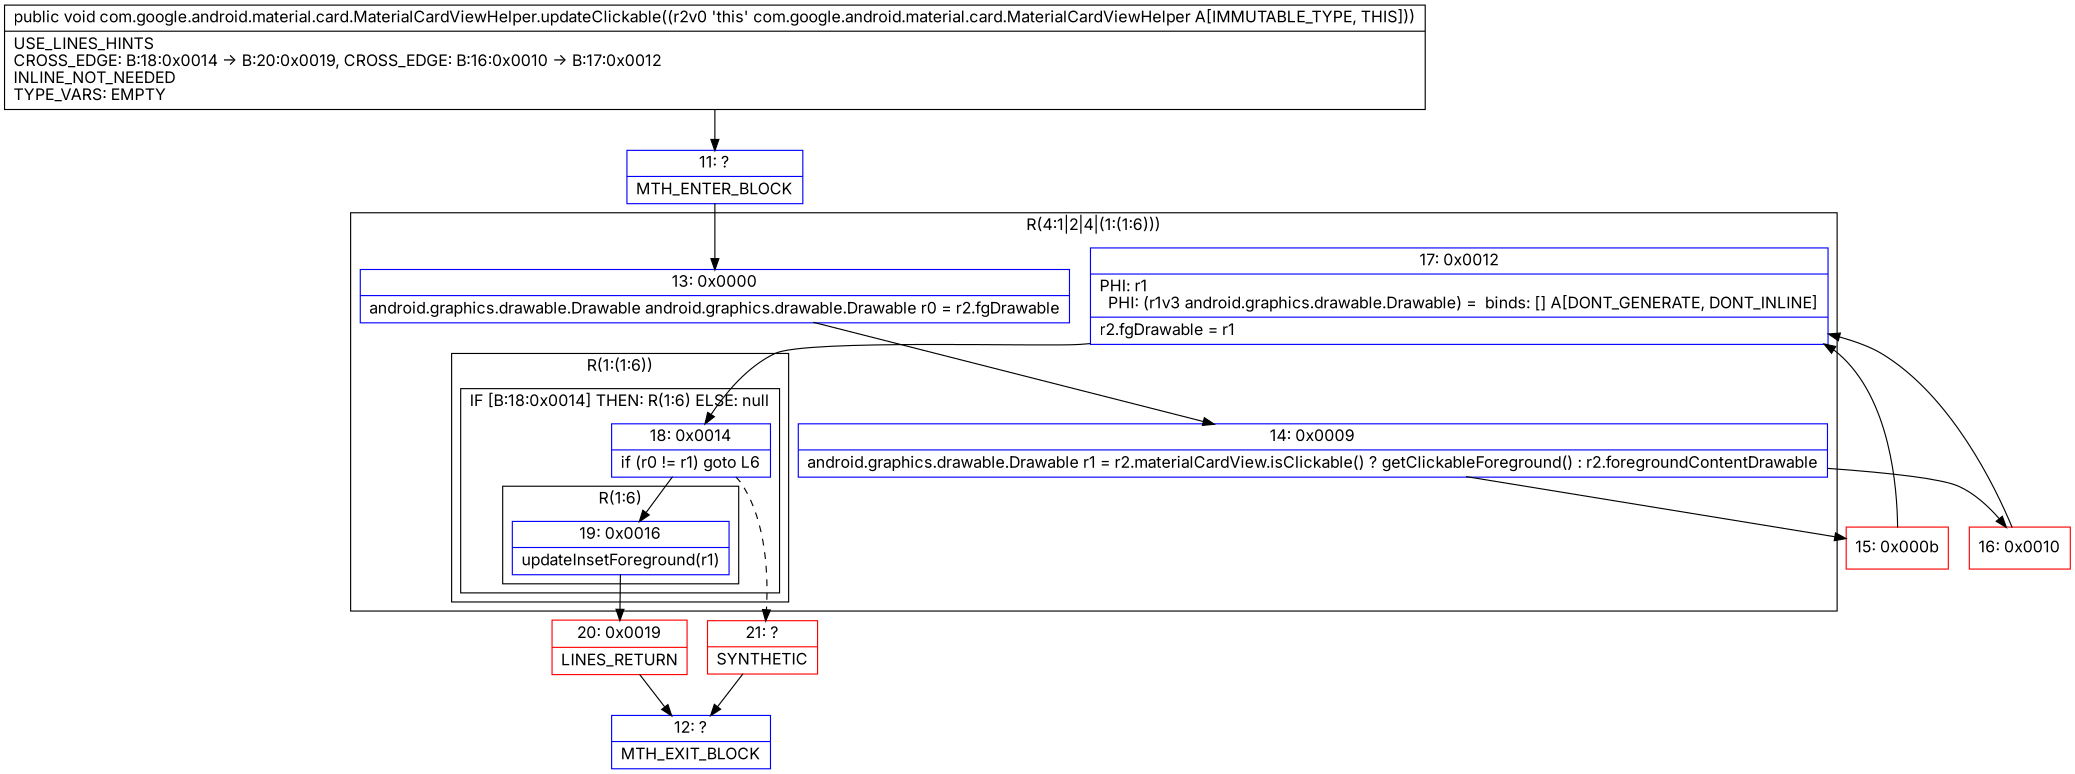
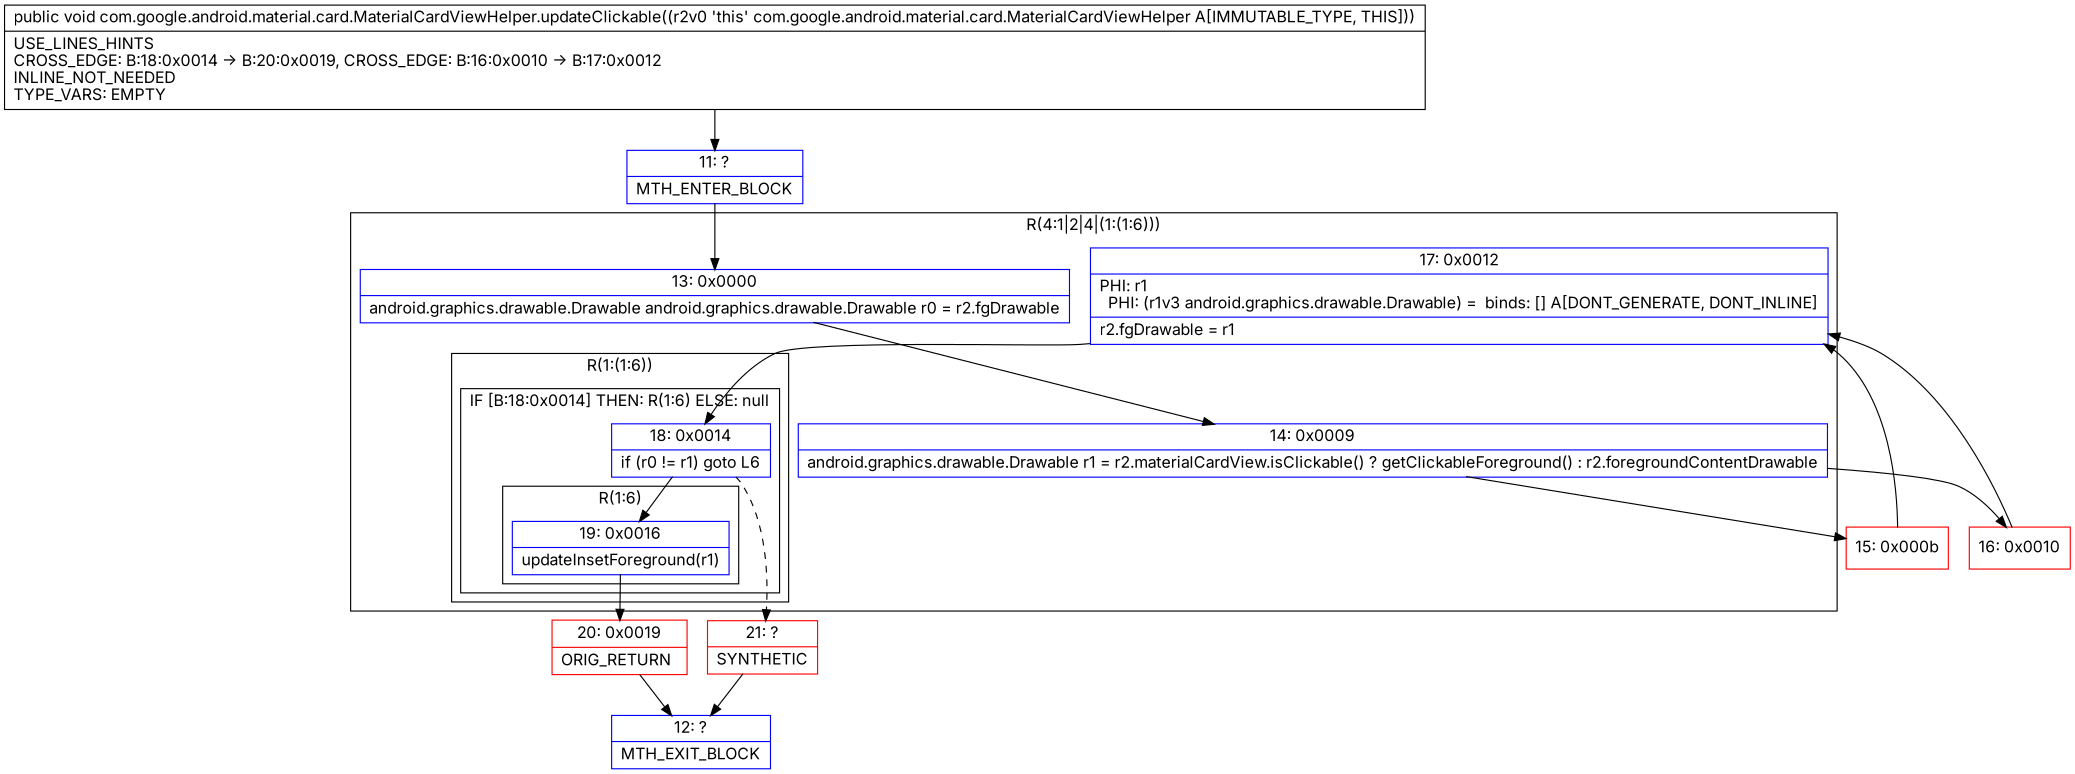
node "20: 0x0019": text "LINES_RETURN" -> "ORIG_RETURN"
